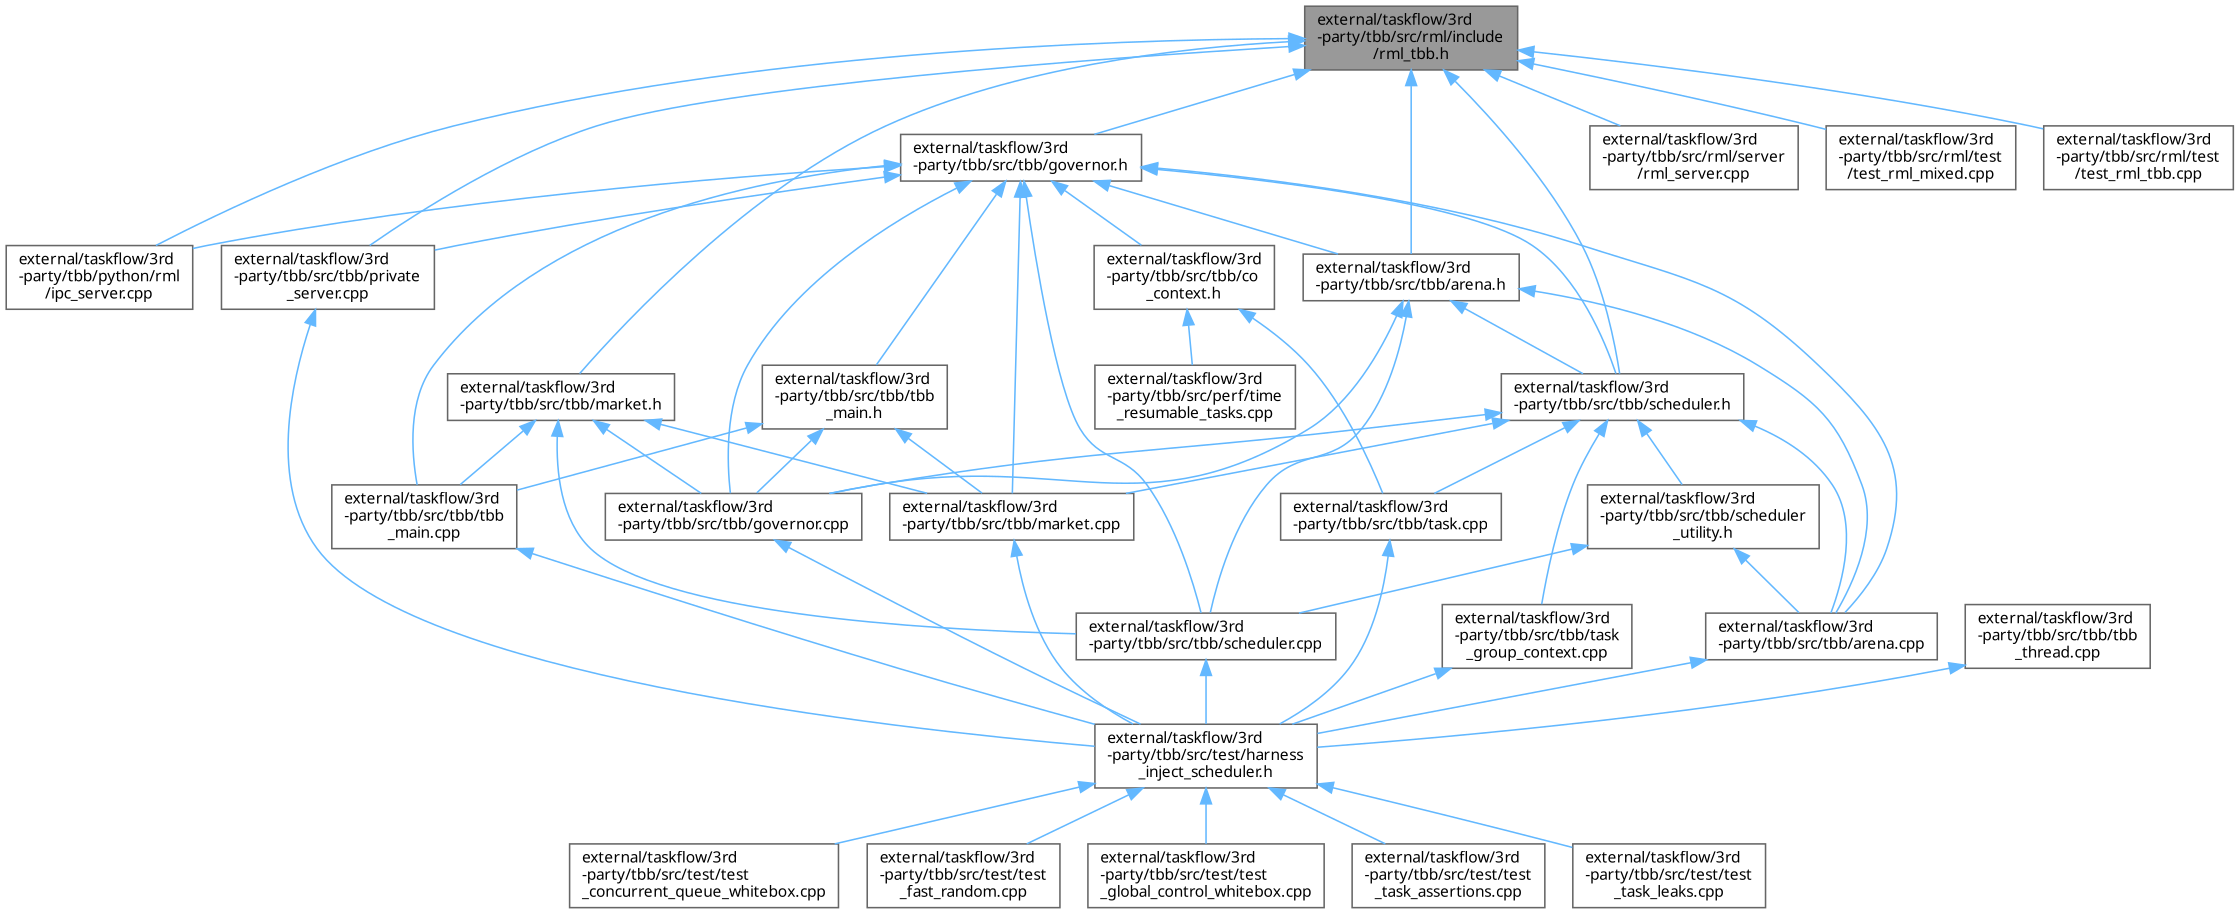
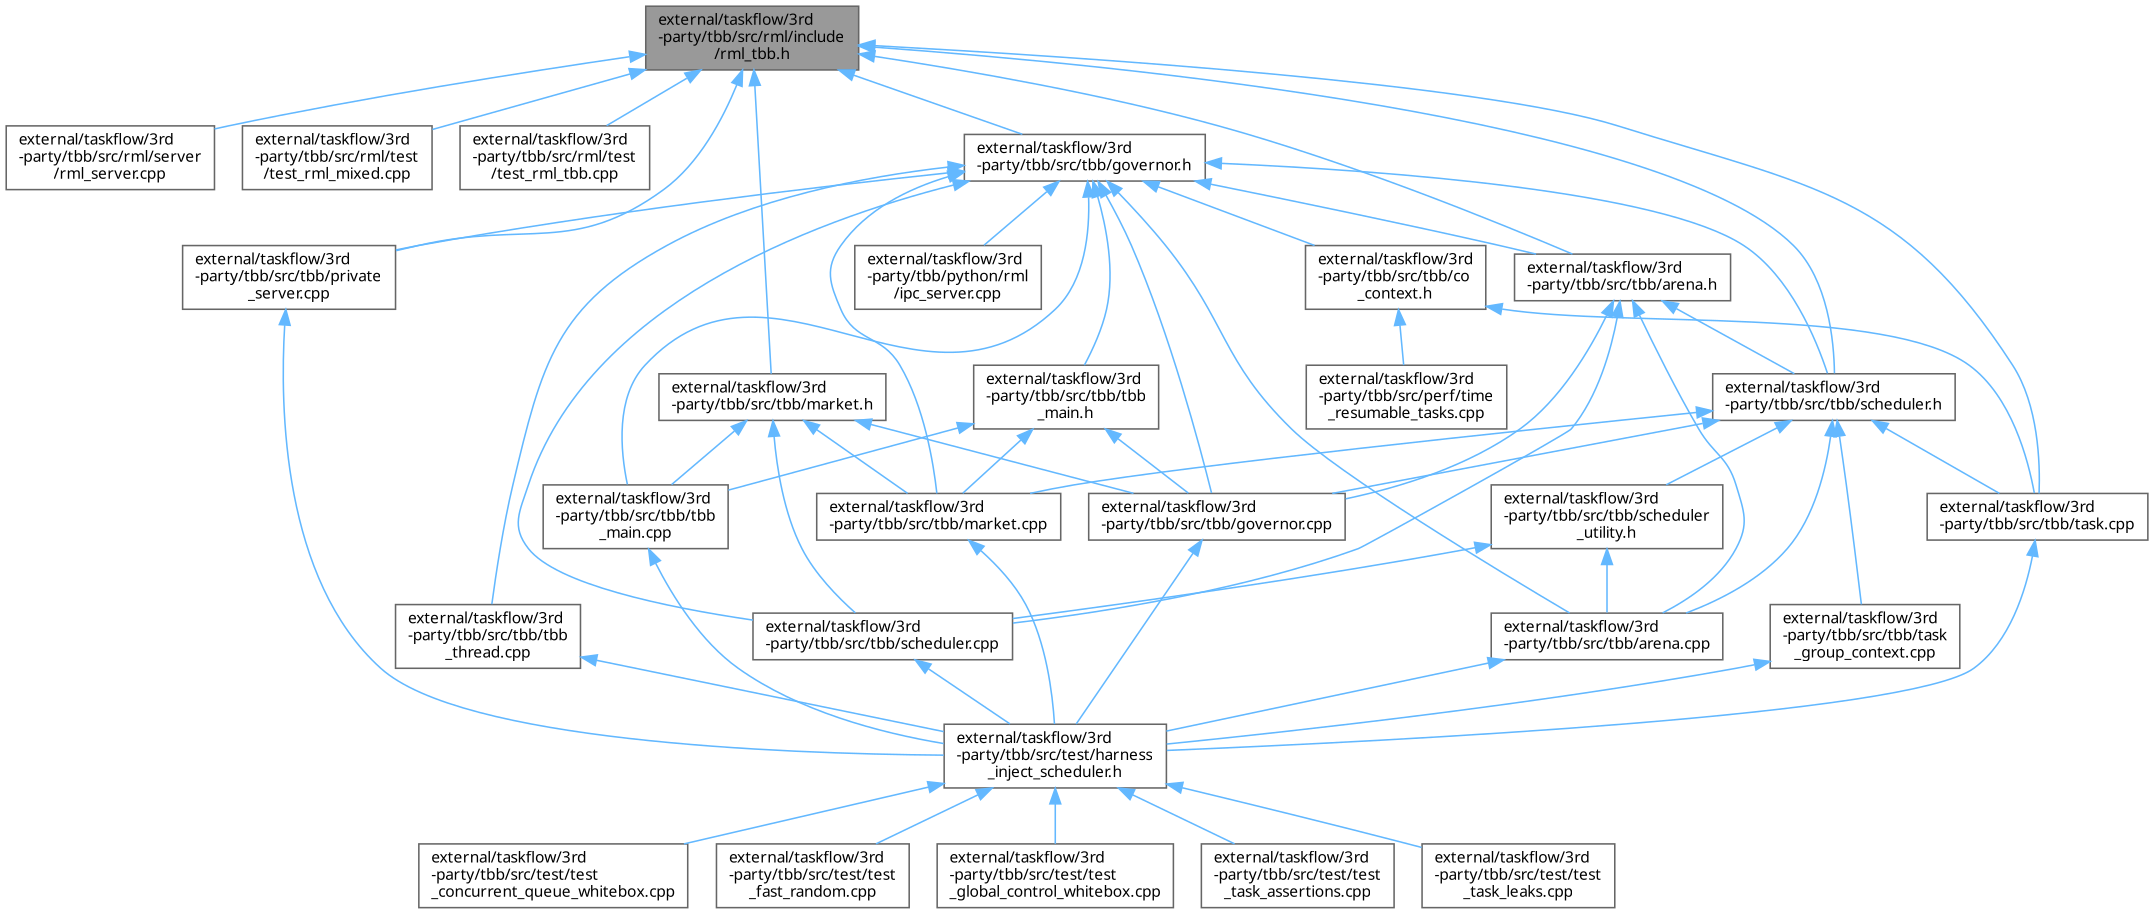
edge "external/taskflow/3rd -party/tbb/python/rml /ipc_server.cpp" -> "external/taskflow/3rd -party/tbb/src/rml/include /rml_tbb.h": now "external/taskflow/3rd -party/tbb/src/tbb/task.cpp" -> "external/taskflow/3rd -party/tbb/src/rml/include /rml_tbb.h"
edge "external/taskflow/3rd -party/tbb/src/tbb/tbb _thread.cpp" -> "external/taskflow/3rd -party/tbb/src/tbb/governor.h": added
